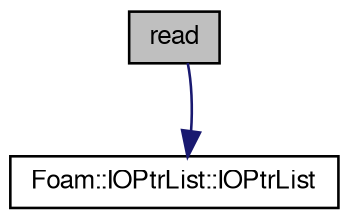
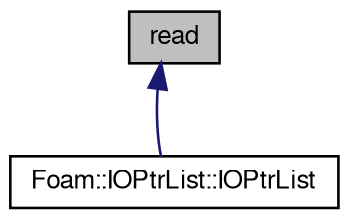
edge "read" -> "Foam::IOPtrList::IOPtrList": reversed
